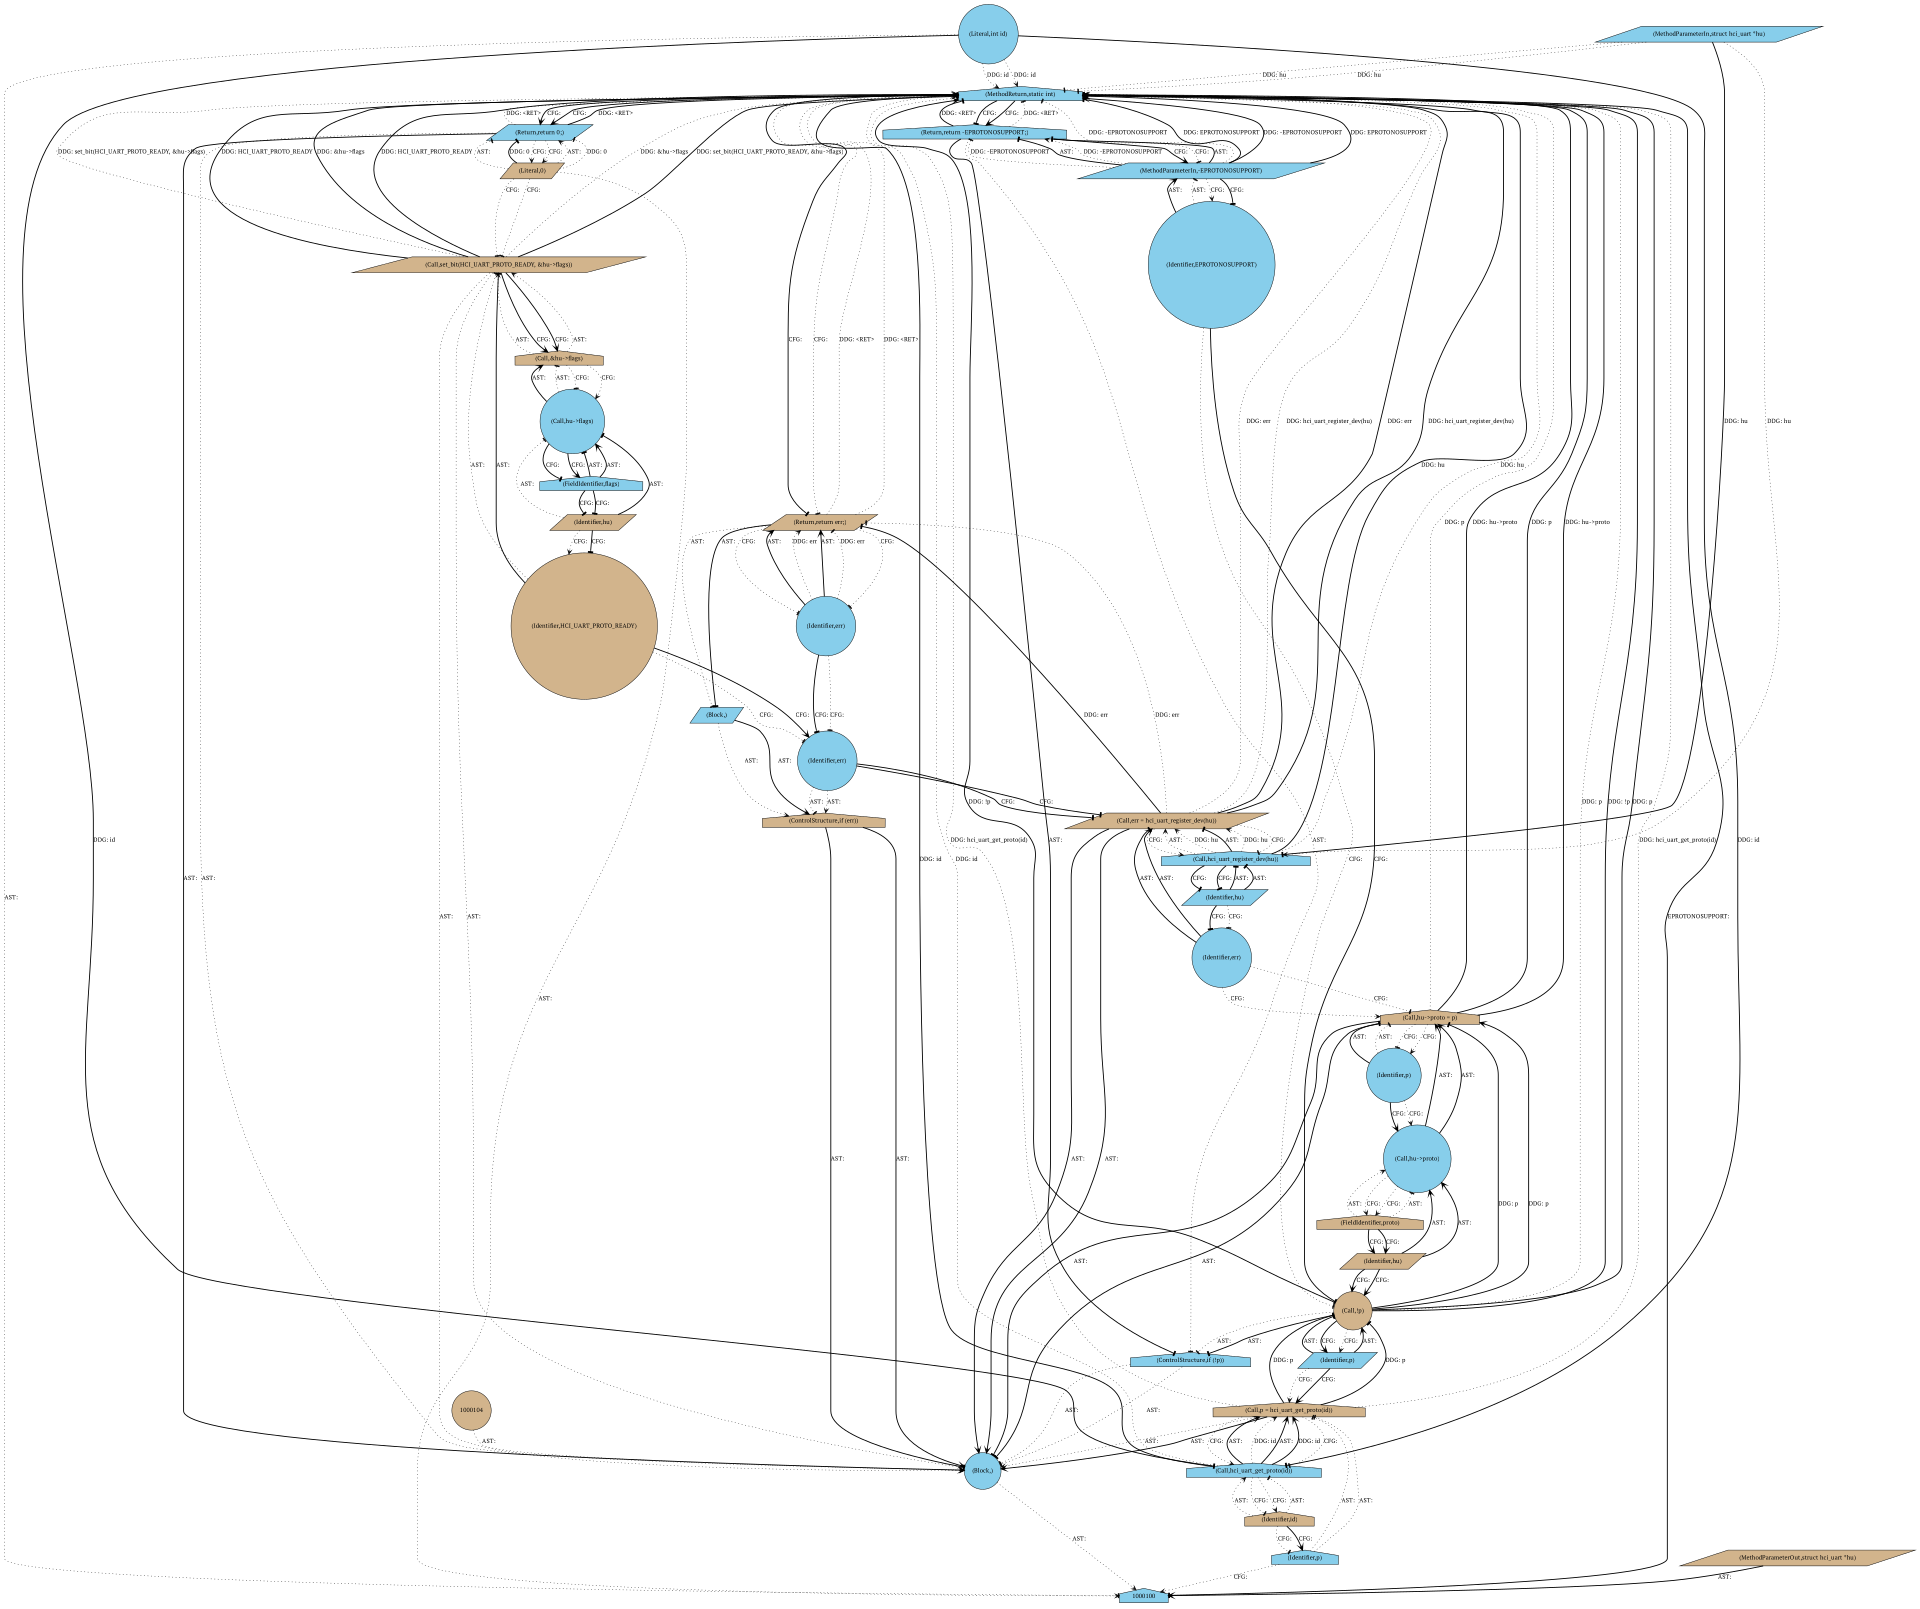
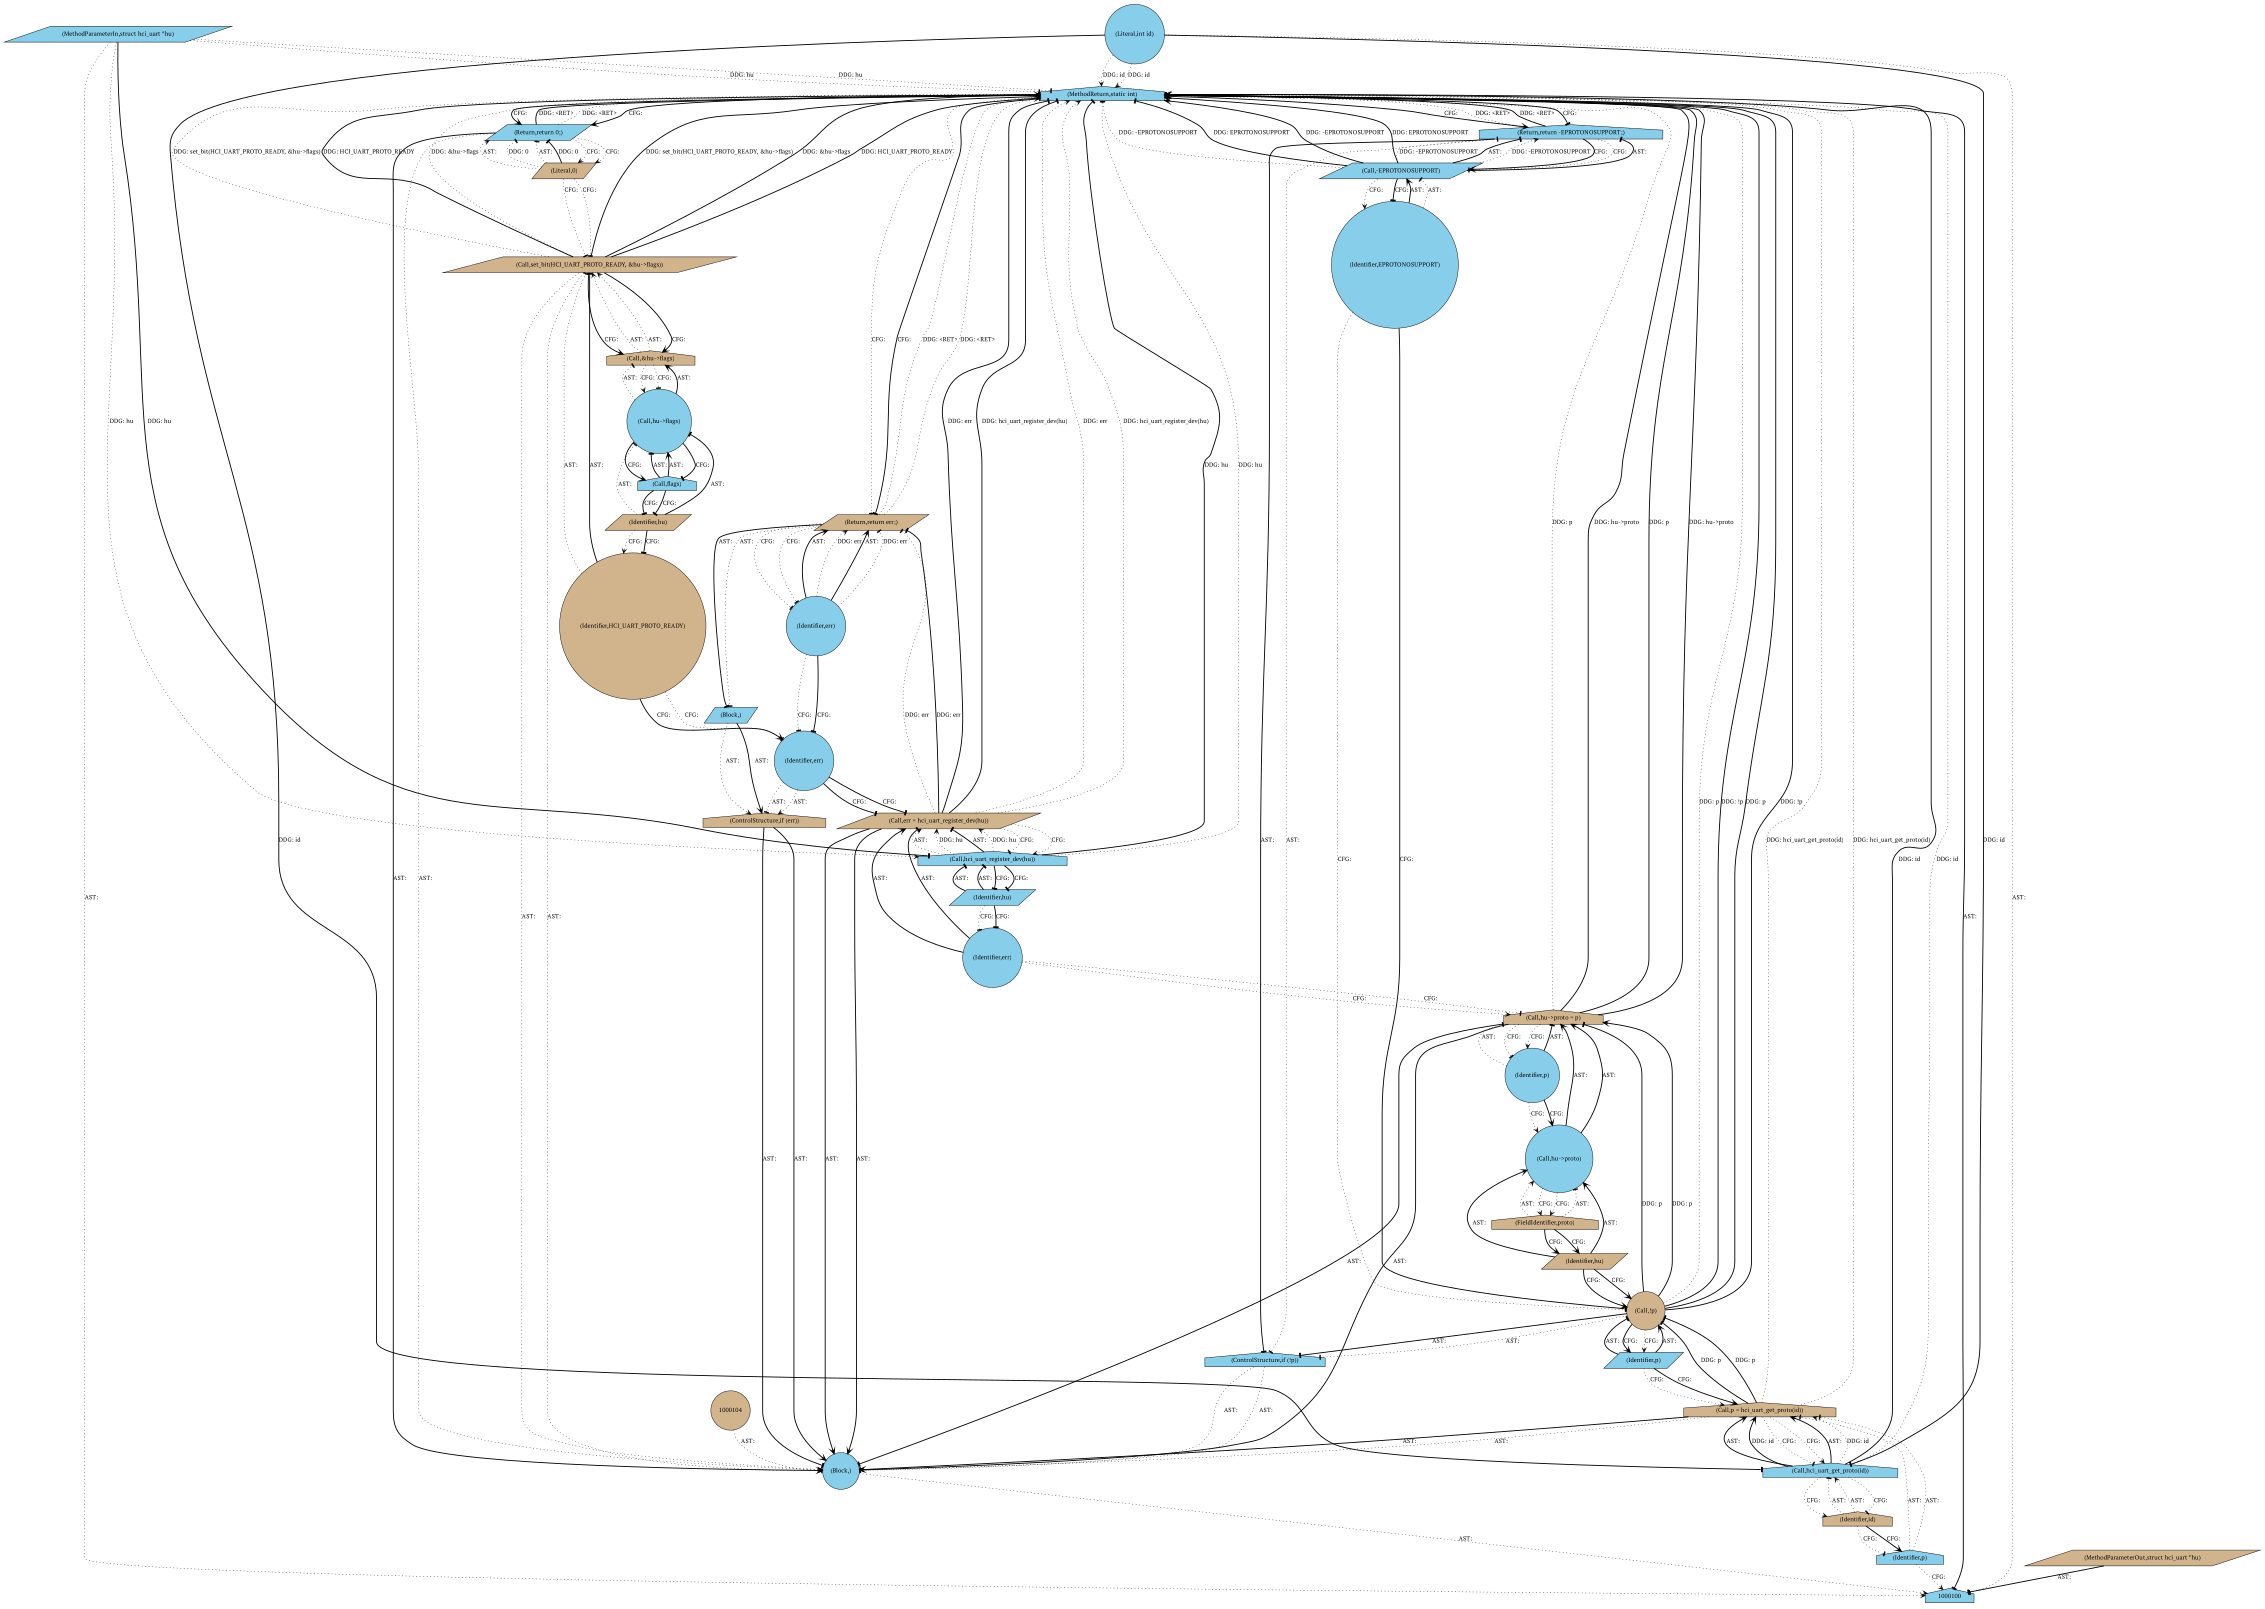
node "(MethodParameterIn,-EPROTONOSUPPORT)": label "(MethodParameterIn,-EPROTONOSUPPORT)" -> "(Call,-EPROTONOSUPPORT)"
node "(FieldIdentifier,flags)": label "(FieldIdentifier,flags)" -> "(Call,flags)"
edge "(MethodReturn,static int)" -> "1000100": label "EPROTONOSUPPORT: " -> "AST: "
edge "(Literal,0)" -> "1000100": now "(MethodParameterIn,struct hci_uart *hu)" -> "1000100"
edge "(MethodParameterOut,struct hci_uart *hu)" -> "1000100": arrowhead vee -> tee
